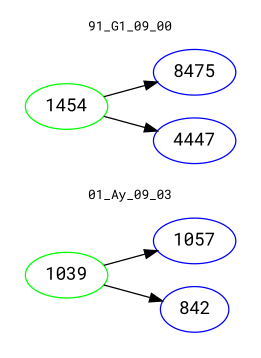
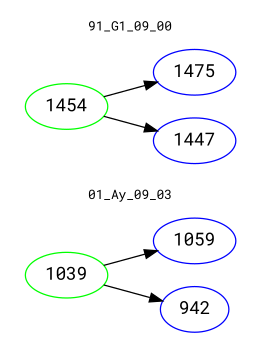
node "8475": label "8475" -> "1475"
node "4447": label "4447" -> "1447"
node "1057": label "1057" -> "1059"
node "842": label "842" -> "942"
